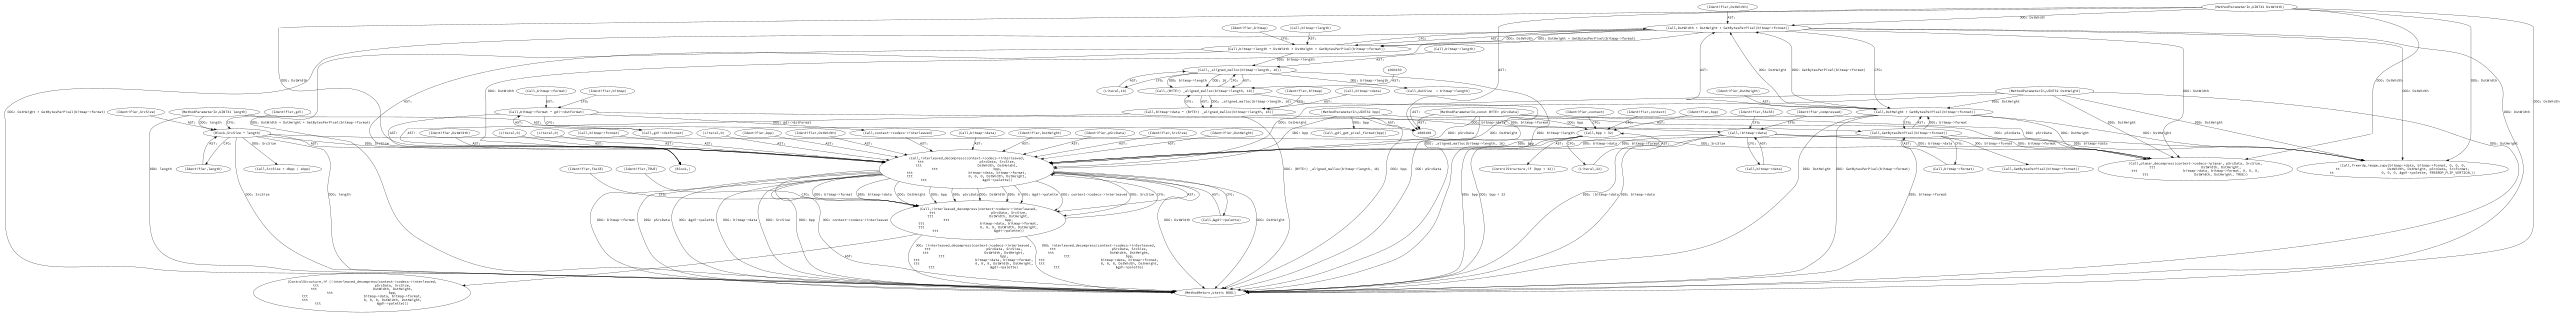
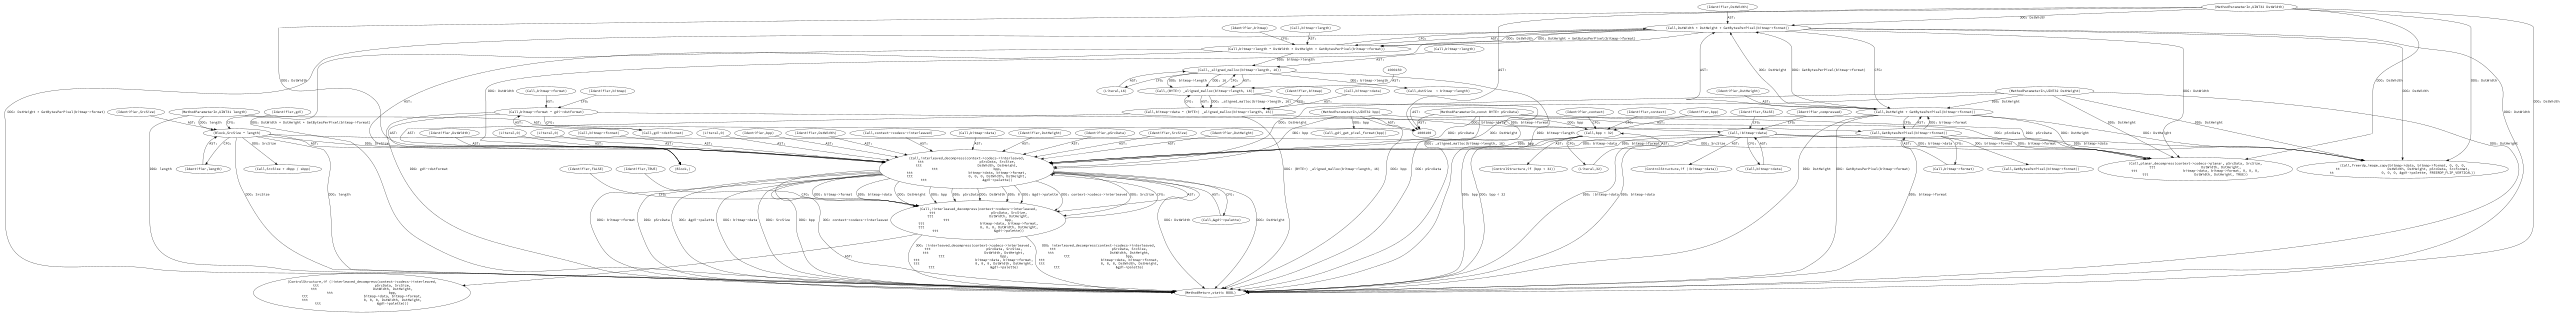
edge "(Call,bitmap->format = gdi->dstFormat)" -> "(Call,context->codecs->interleaved)": now "(Call,bitmap->format = gdi->dstFormat)" -> "(MethodReturn,static BOOL)"
node "(ControlStructure,if (!bitmap->data))": added
